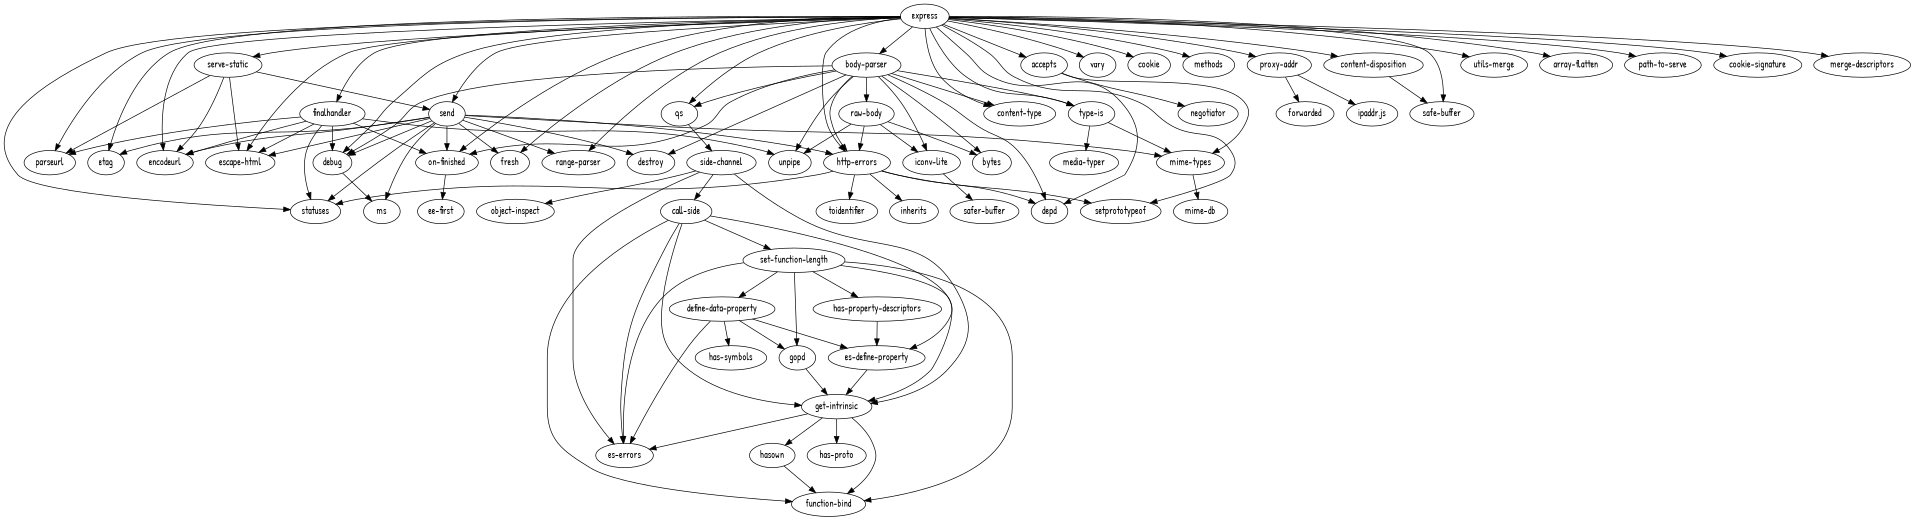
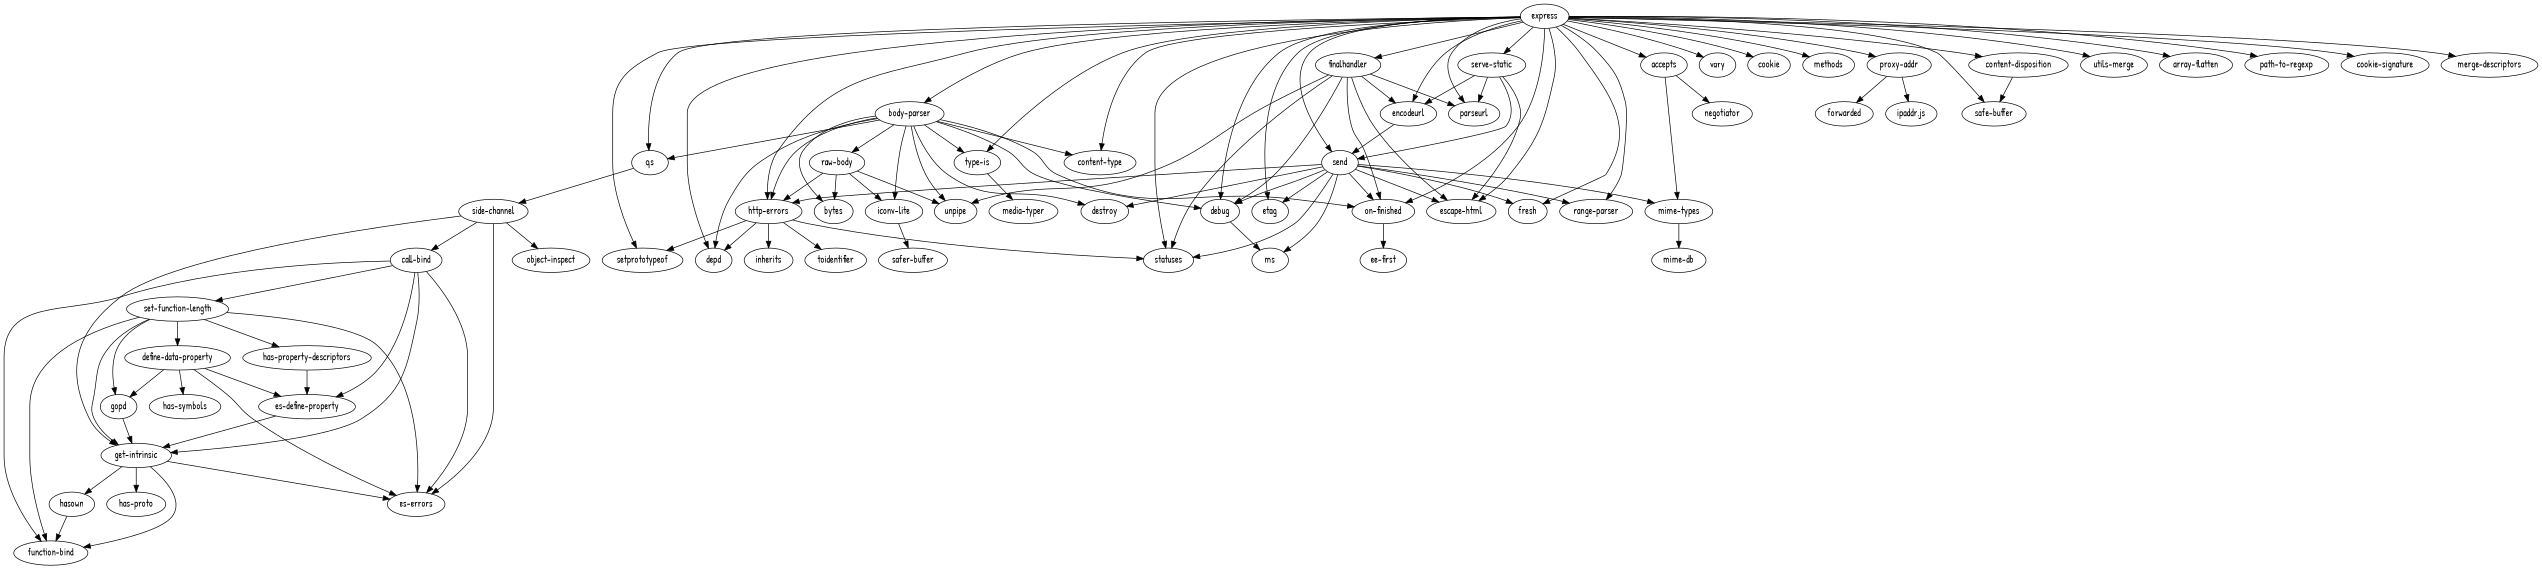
node "path-to-serve": label "path-to-serve" -> "path-to-regexp"
edge "type-is" -> "mime-types": removed
edge "send" -> "encodeurl": reversed
node "call-side": label "call-side" -> "call-bind"
